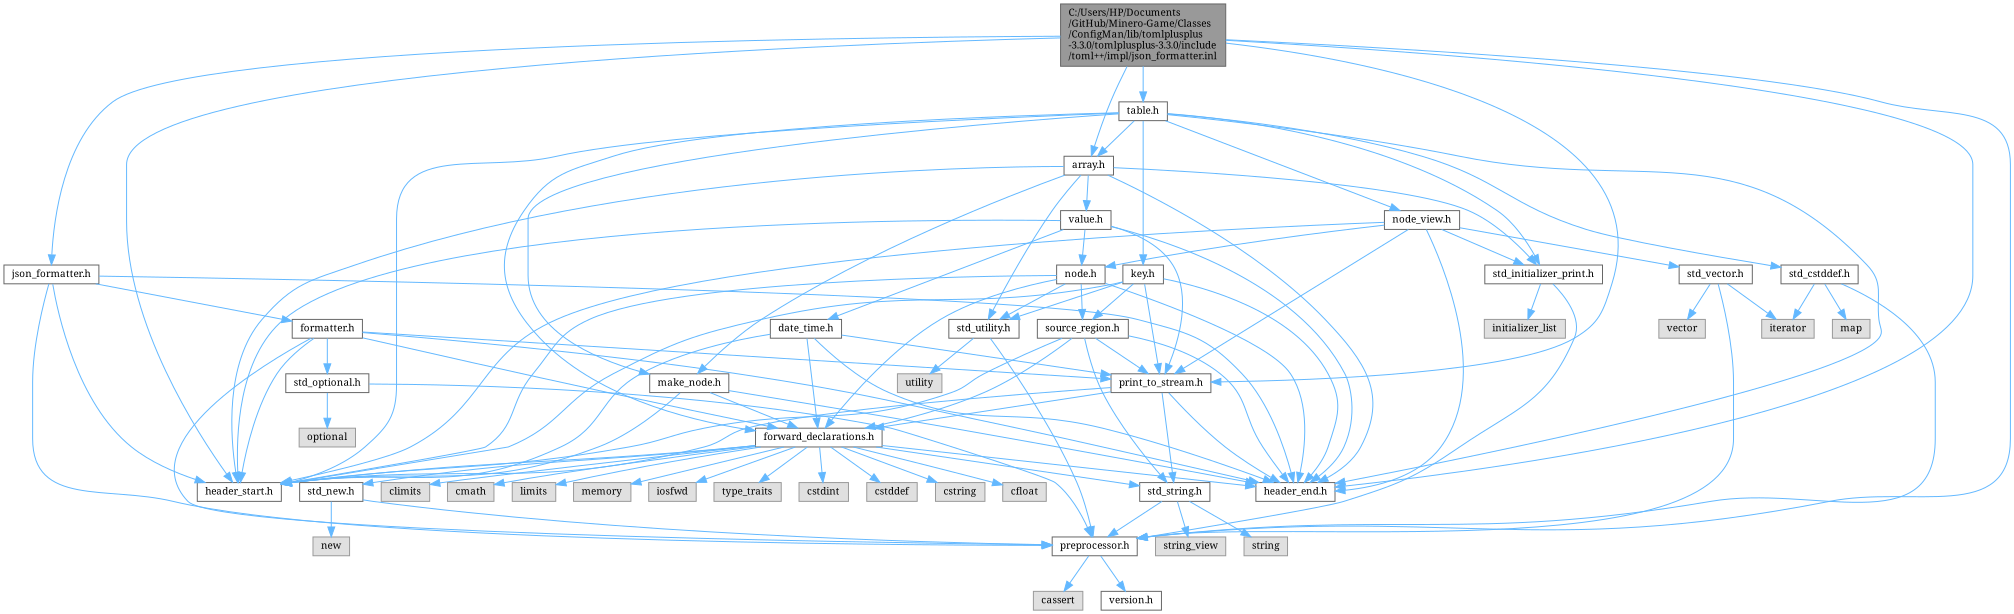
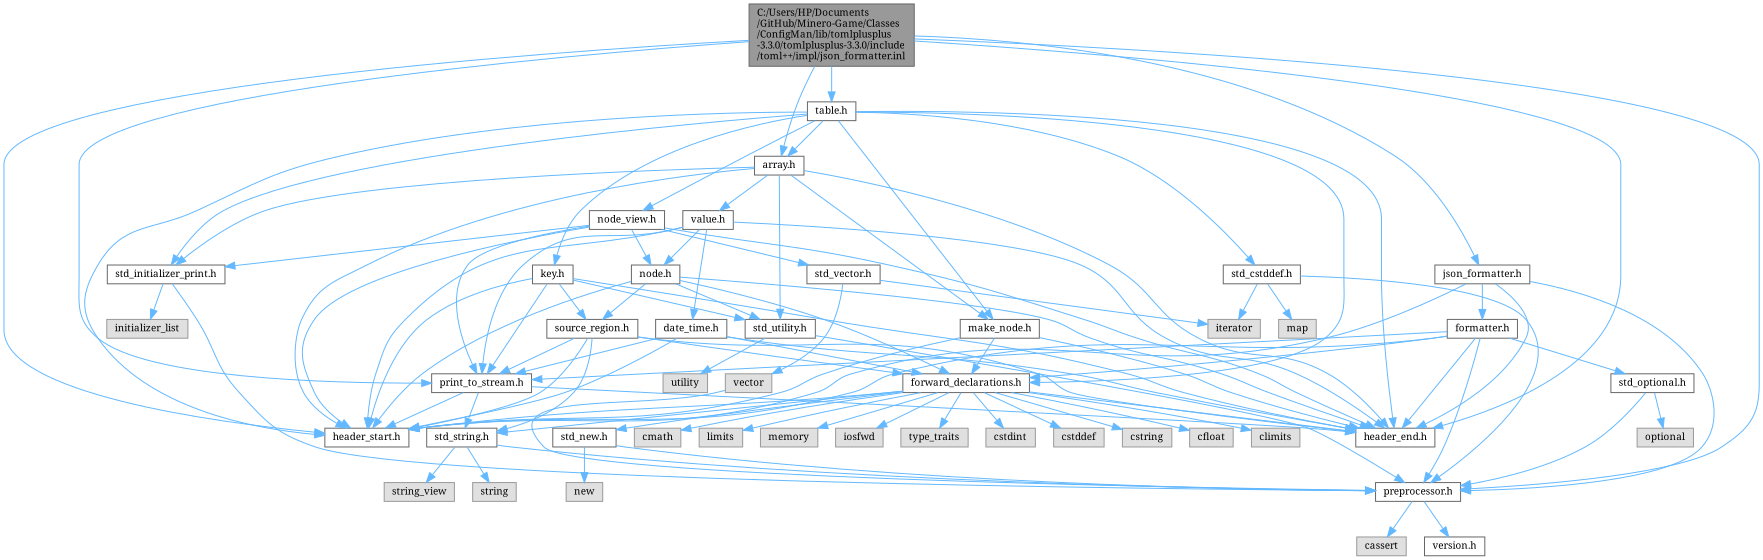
edge "print_to_stream.h" -> "forward_declarations.h": removed
edge "std_vector.h" -> "preprocessor.h": now "vector" -> "preprocessor.h"
